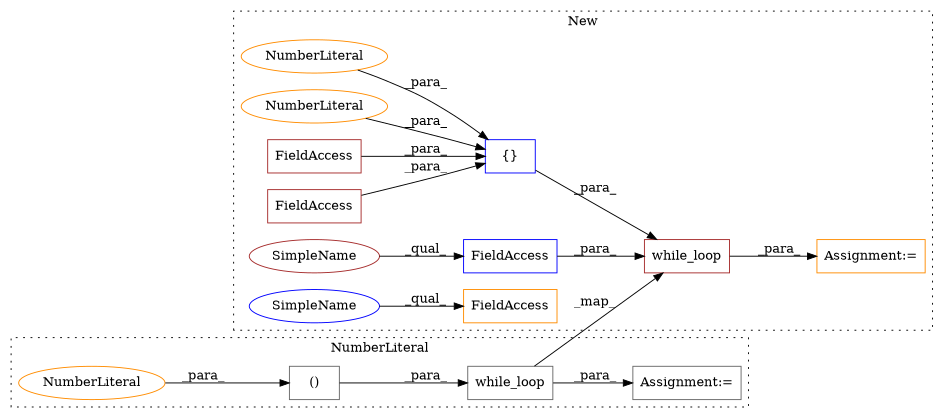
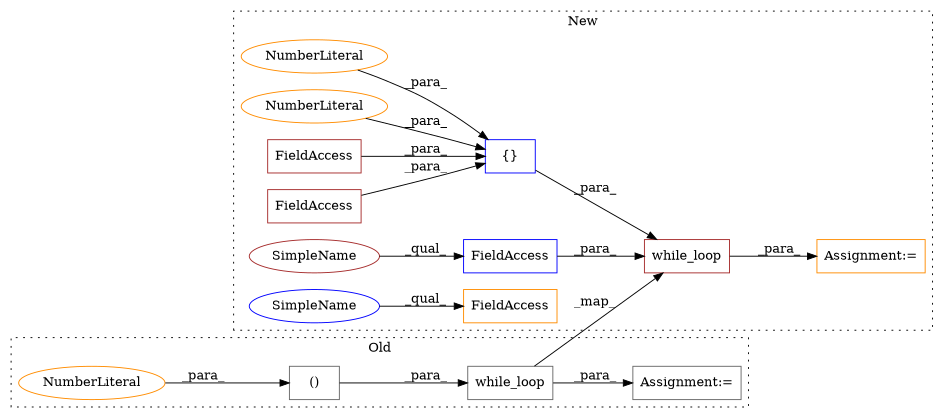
cluster "NumberLiteral": label "NumberLiteral" -> "Old"
